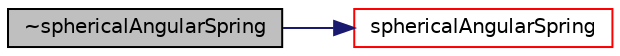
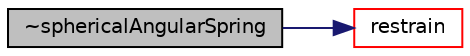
node "sphericalAngularSpring": label "sphericalAngularSpring" -> "restrain"
